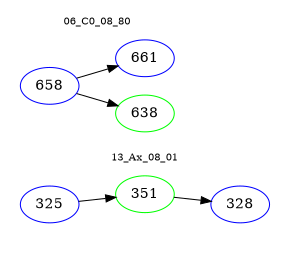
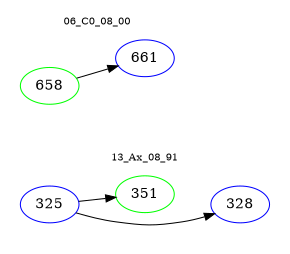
cluster "06_C0_08_80": label "06_C0_08_80" -> "06_C0_08_00"
node "658": color blue -> green
node "638": removed
cluster "13_Ax_08_01": label "13_Ax_08_01" -> "13_Ax_08_91"
edge "351" -> "328": now "325" -> "328"
